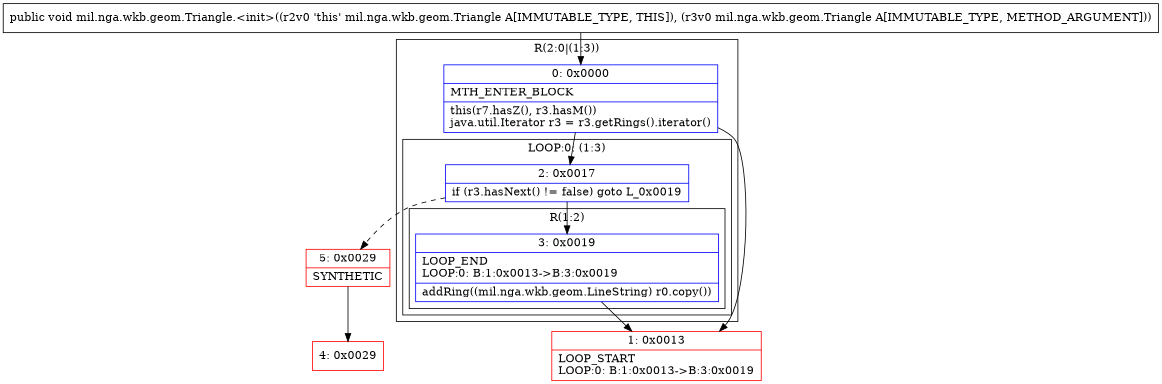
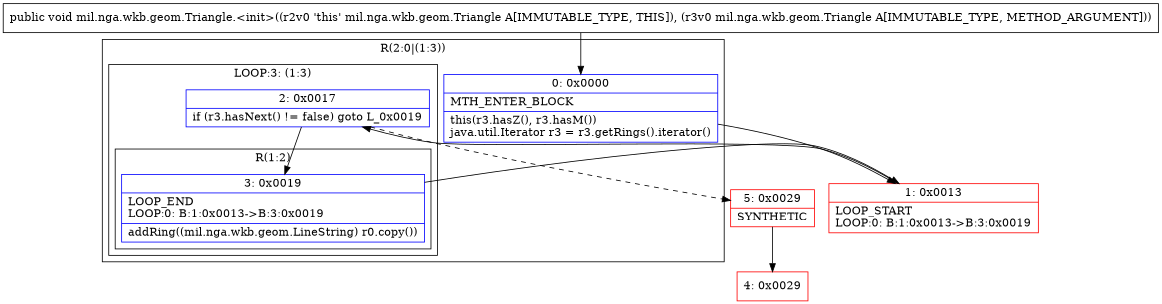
node "0: 0x0000": text "this(r7.hasZ(), r3.hasM())" -> "this(r3.hasZ(), r3.hasM())"
edge "0: 0x0000" -> "2: 0x0017": now "1: 0x0013" -> "2: 0x0017"
cluster "LOOP:0: (1:3)": label "LOOP:0: (1:3)" -> "LOOP:3: (1:3)"
